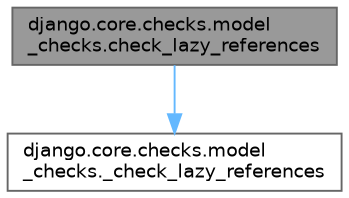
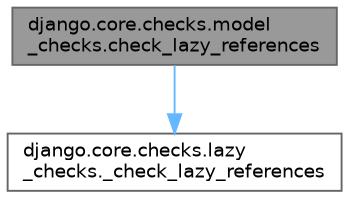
node "django.core.checks.model _checks._check_lazy_references": label "django.core.checks.model _checks._check_lazy_references" -> "django.core.checks.lazy _checks._check_lazy_references"
